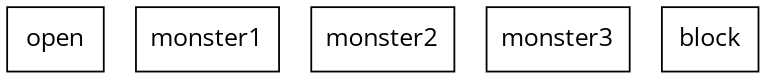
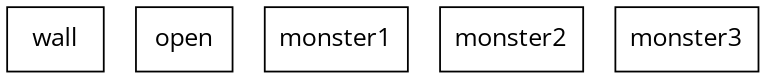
node "wall": added
node "block": removed
